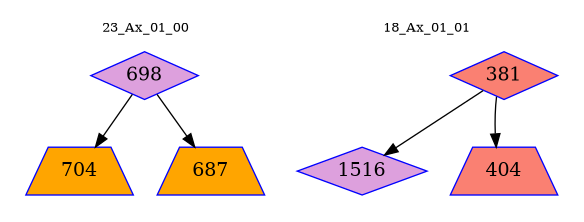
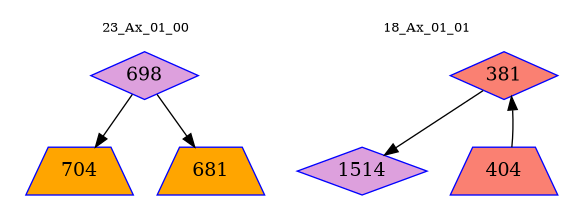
edge "381" -> "404": reversed
node "687": label "687" -> "681"
node "1516": label "1516" -> "1514"
